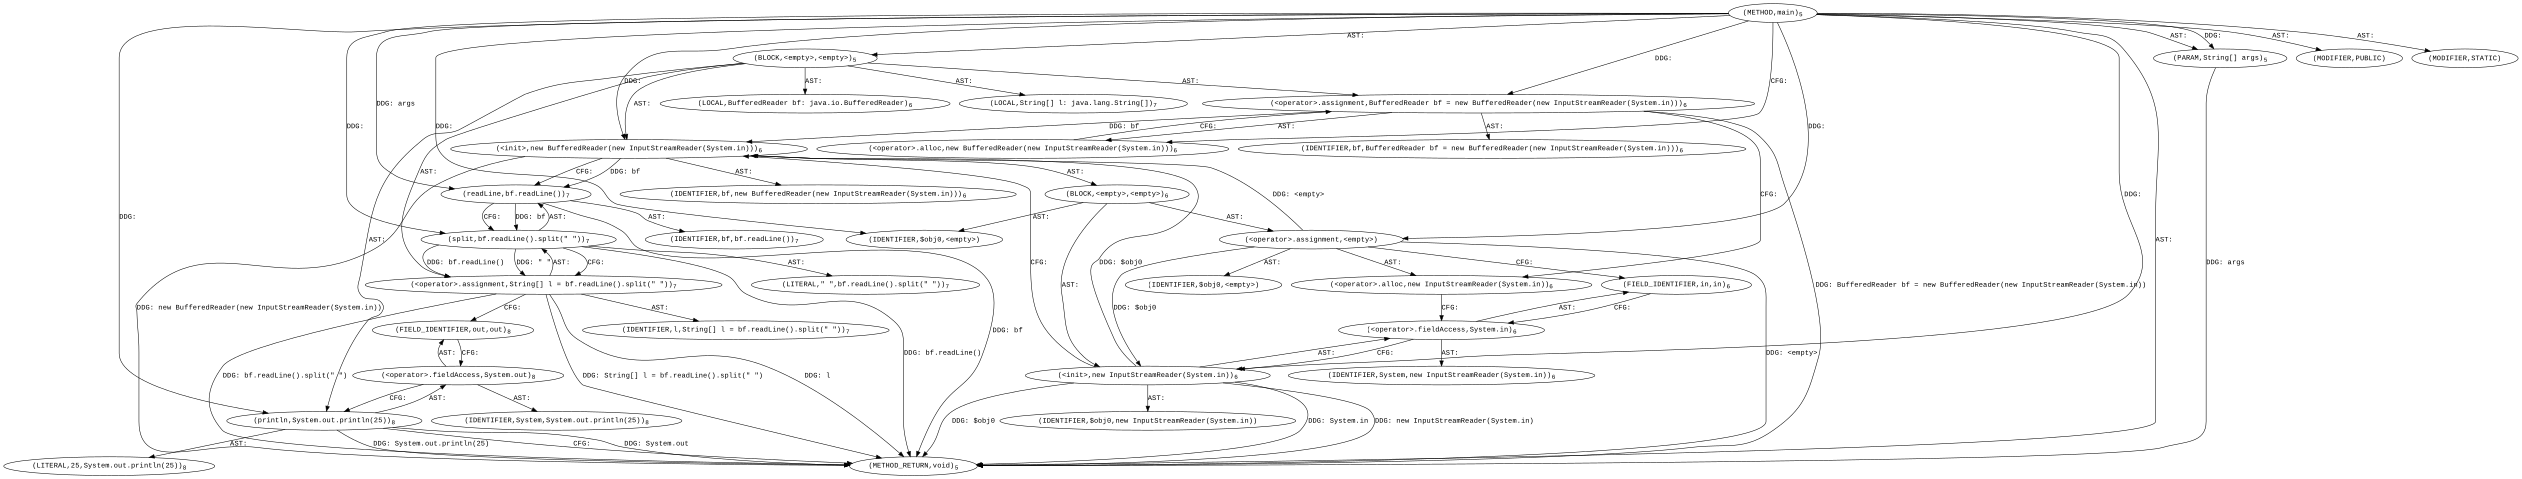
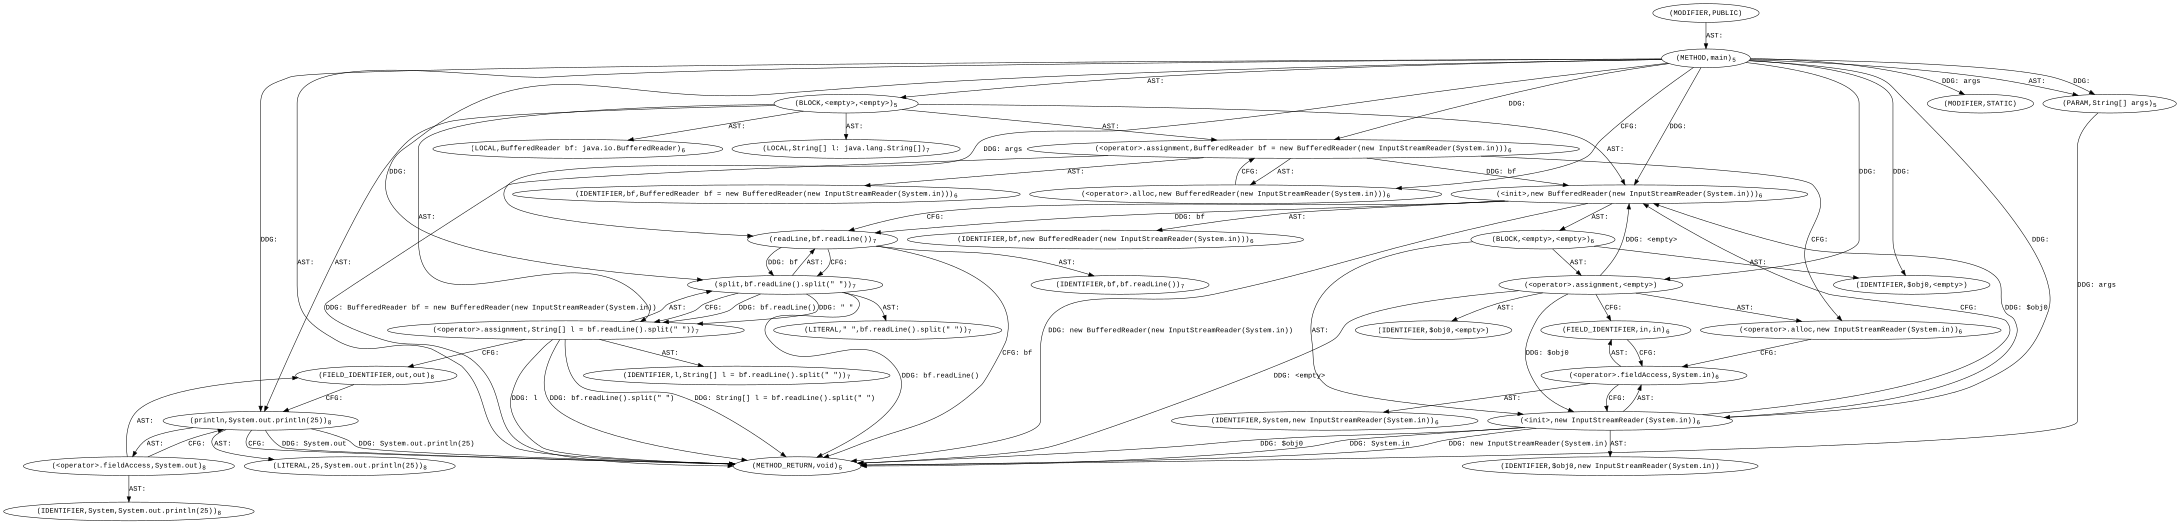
edge "(METHOD,main)" -> "(MODIFIER,PUBLIC)": reversed
edge "(METHOD,main)" -> "(MODIFIER,STATIC)": label "AST: " -> "DDG: args"
edge "(readLine,bf.readLine())" -> "(METHOD_RETURN,void)": label "DDG: bf" -> "CFG: bf"
edge "(FIELD_IDENTIFIER,out,out)" -> "(<operator>.fieldAccess,System.out)": now "(FIELD_IDENTIFIER,out,out)" -> "(println,System.out.println(25))"
